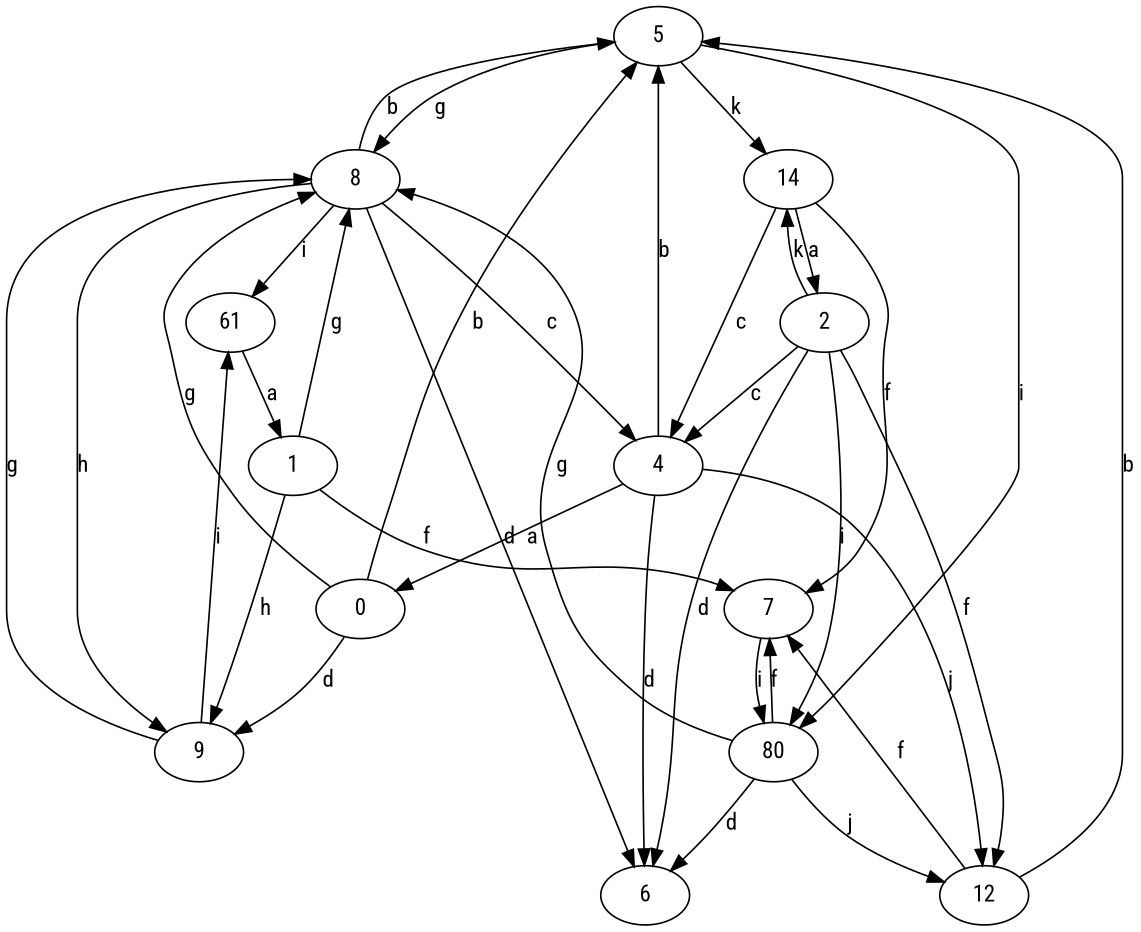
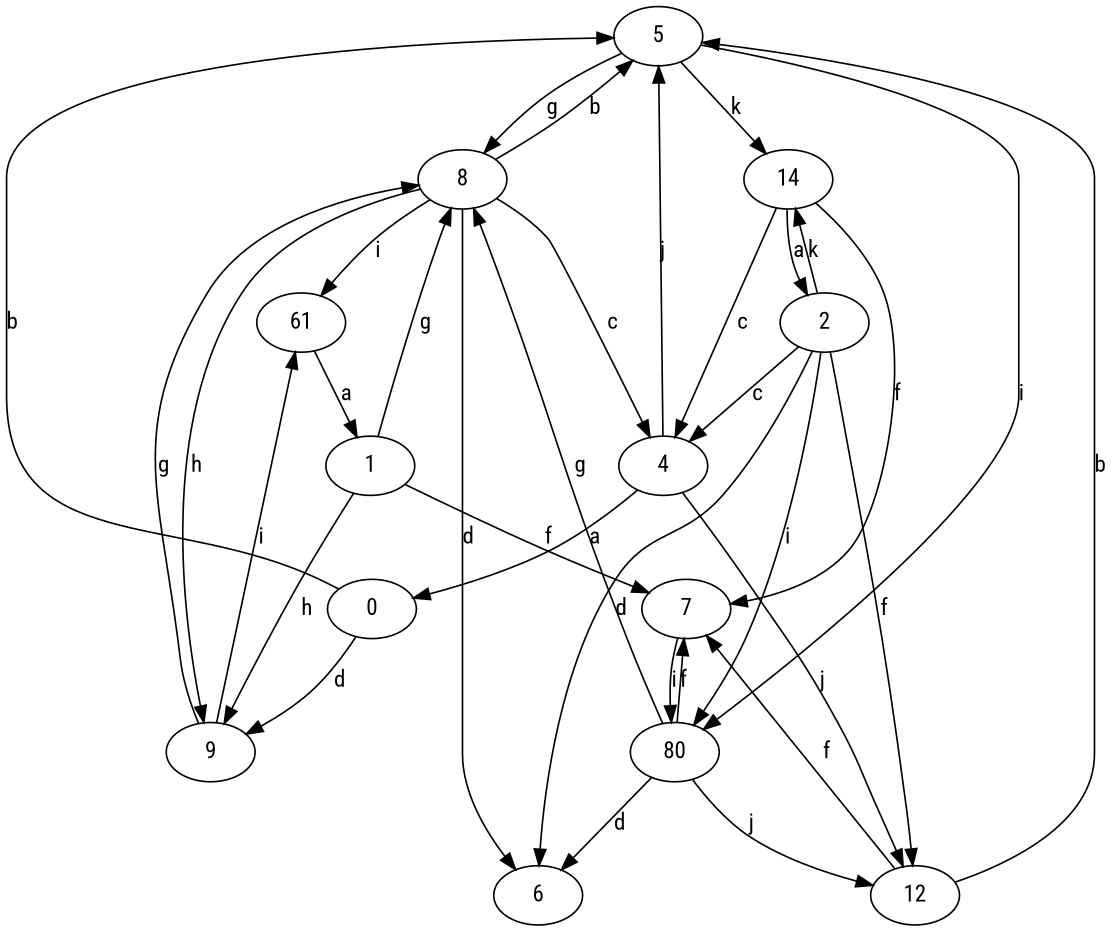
edge "4" -> "5": label "b" -> "j"
edge "0" -> "8": removed, label "g"
edge "4" -> "6": removed, label "d"
